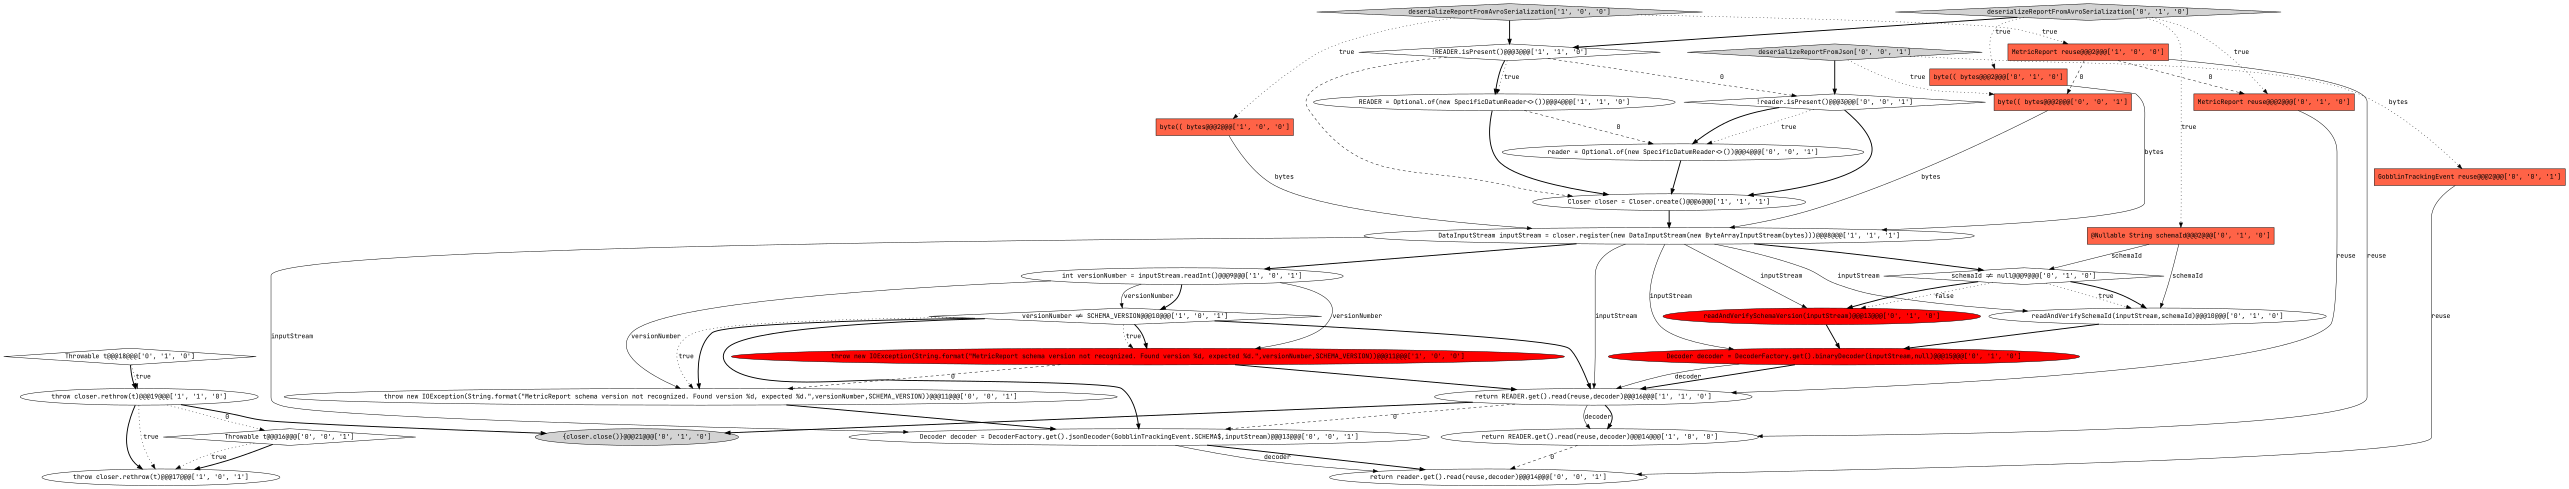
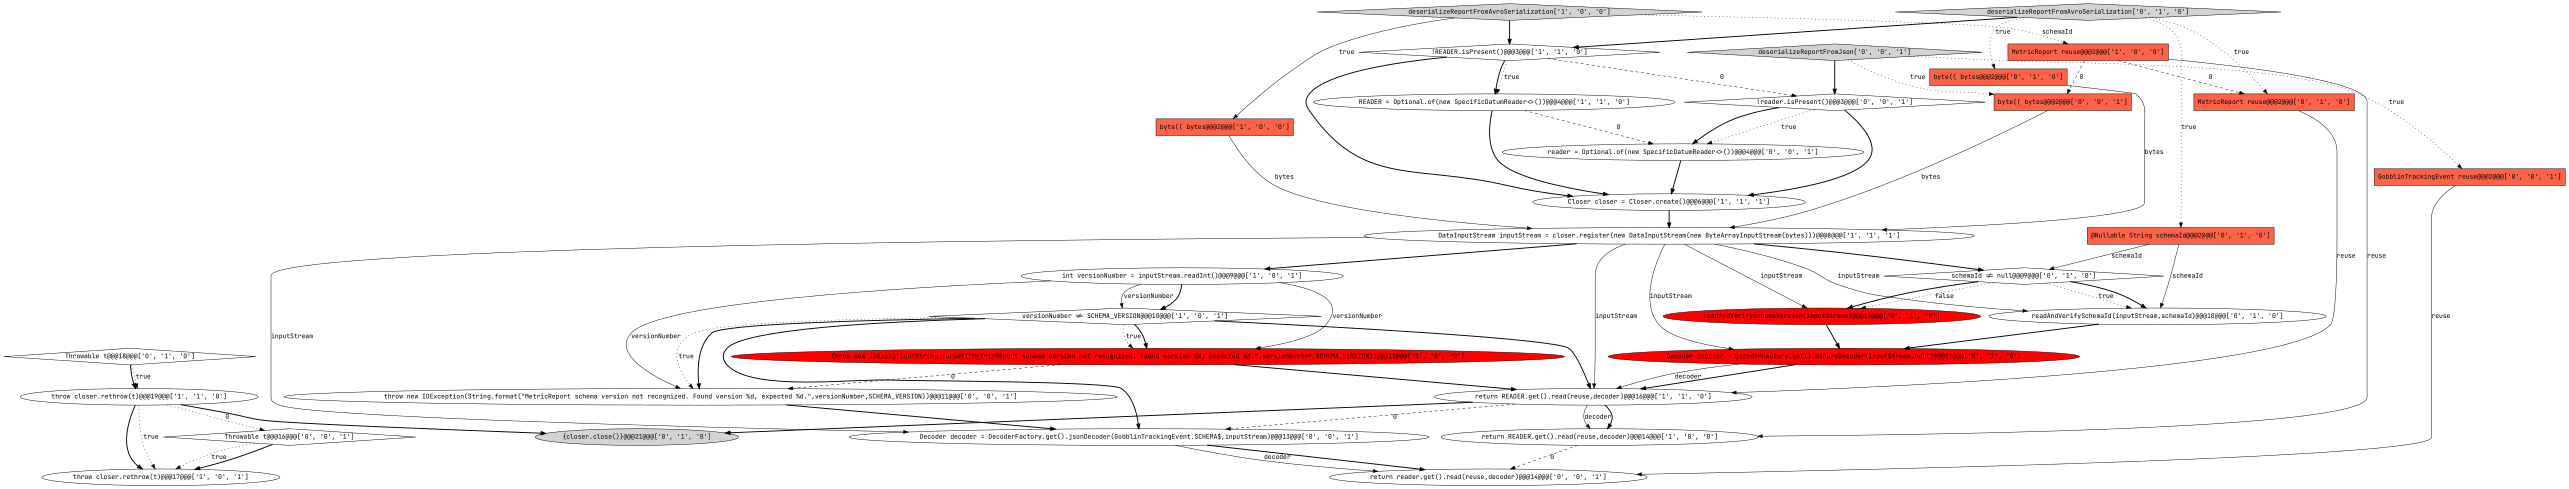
edge "deserializeReportFromAvroSerialization['1', '0', '0']" -> "MetricReport reuse@@@2@@@['1', '0', '0']": label "true" -> "schemaId"
edge "deserializeReportFromAvroSerialization['1', '0', '0']" -> "byte(( bytes@@@2@@@['1', '0', '0']": style dotted -> solid
edge "deserializeReportFromJson['0', '0', '1']" -> "GobblinTrackingEvent reuse@@@2@@@['0', '0', '1']": label "bytes" -> "true"
edge "!READER.isPresent()@@@3@@@['1', '1', '0']" -> "Closer closer = Closer.create()@@@6@@@['1', '1', '1']": style dashed -> bold
